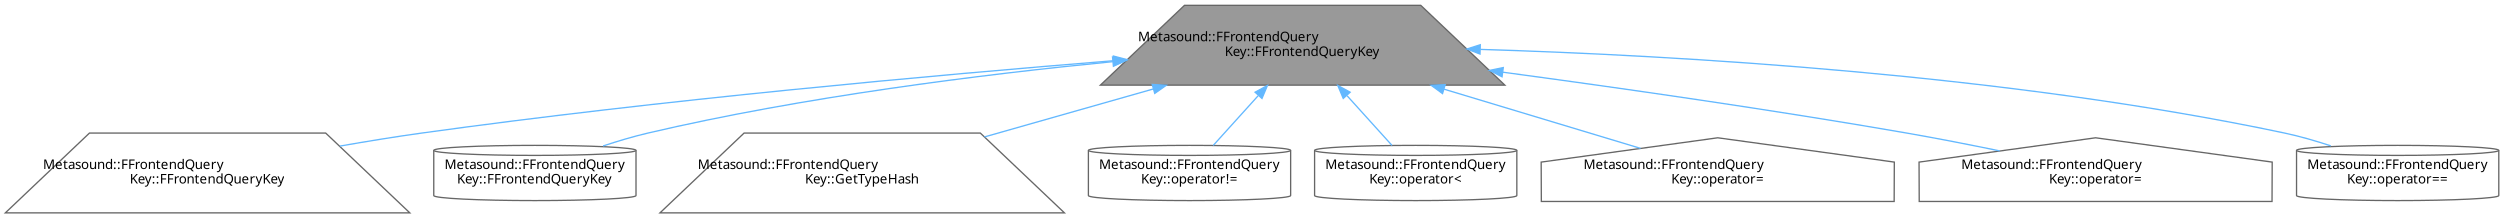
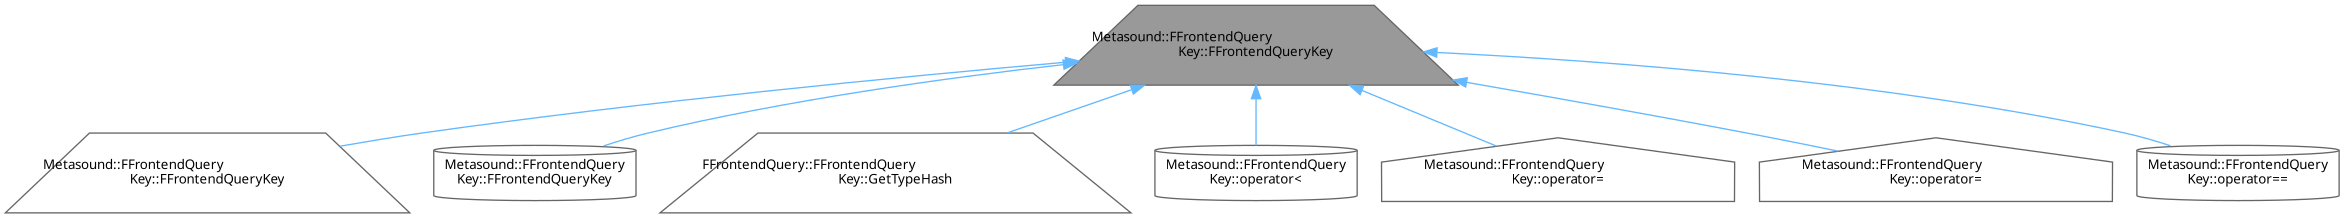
node "Metasound::FFrontendQuery Key::GetTypeHash": label "Metasound::FFrontendQuery Key::GetTypeHash" -> "FFrontendQuery::FFrontendQuery Key::GetTypeHash"
node "Metasound::FFrontendQuery Key::operator!=": removed
